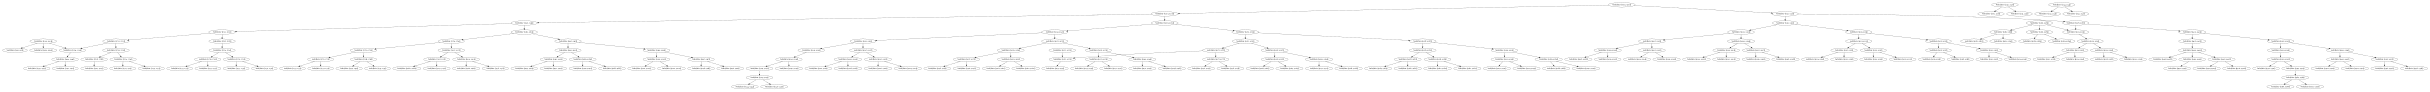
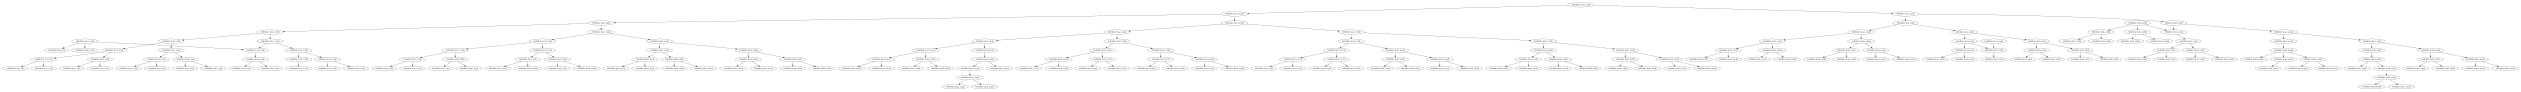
node "Node{data=[2742, 2742]}": added
edge "Node{data=[9272, 9272]}" -> "Node{data=[9273, 9273]}": reversed
edge "Node{data=[9325, 9325]}" -> "Node{data=[9324, 9324]}": reversed
